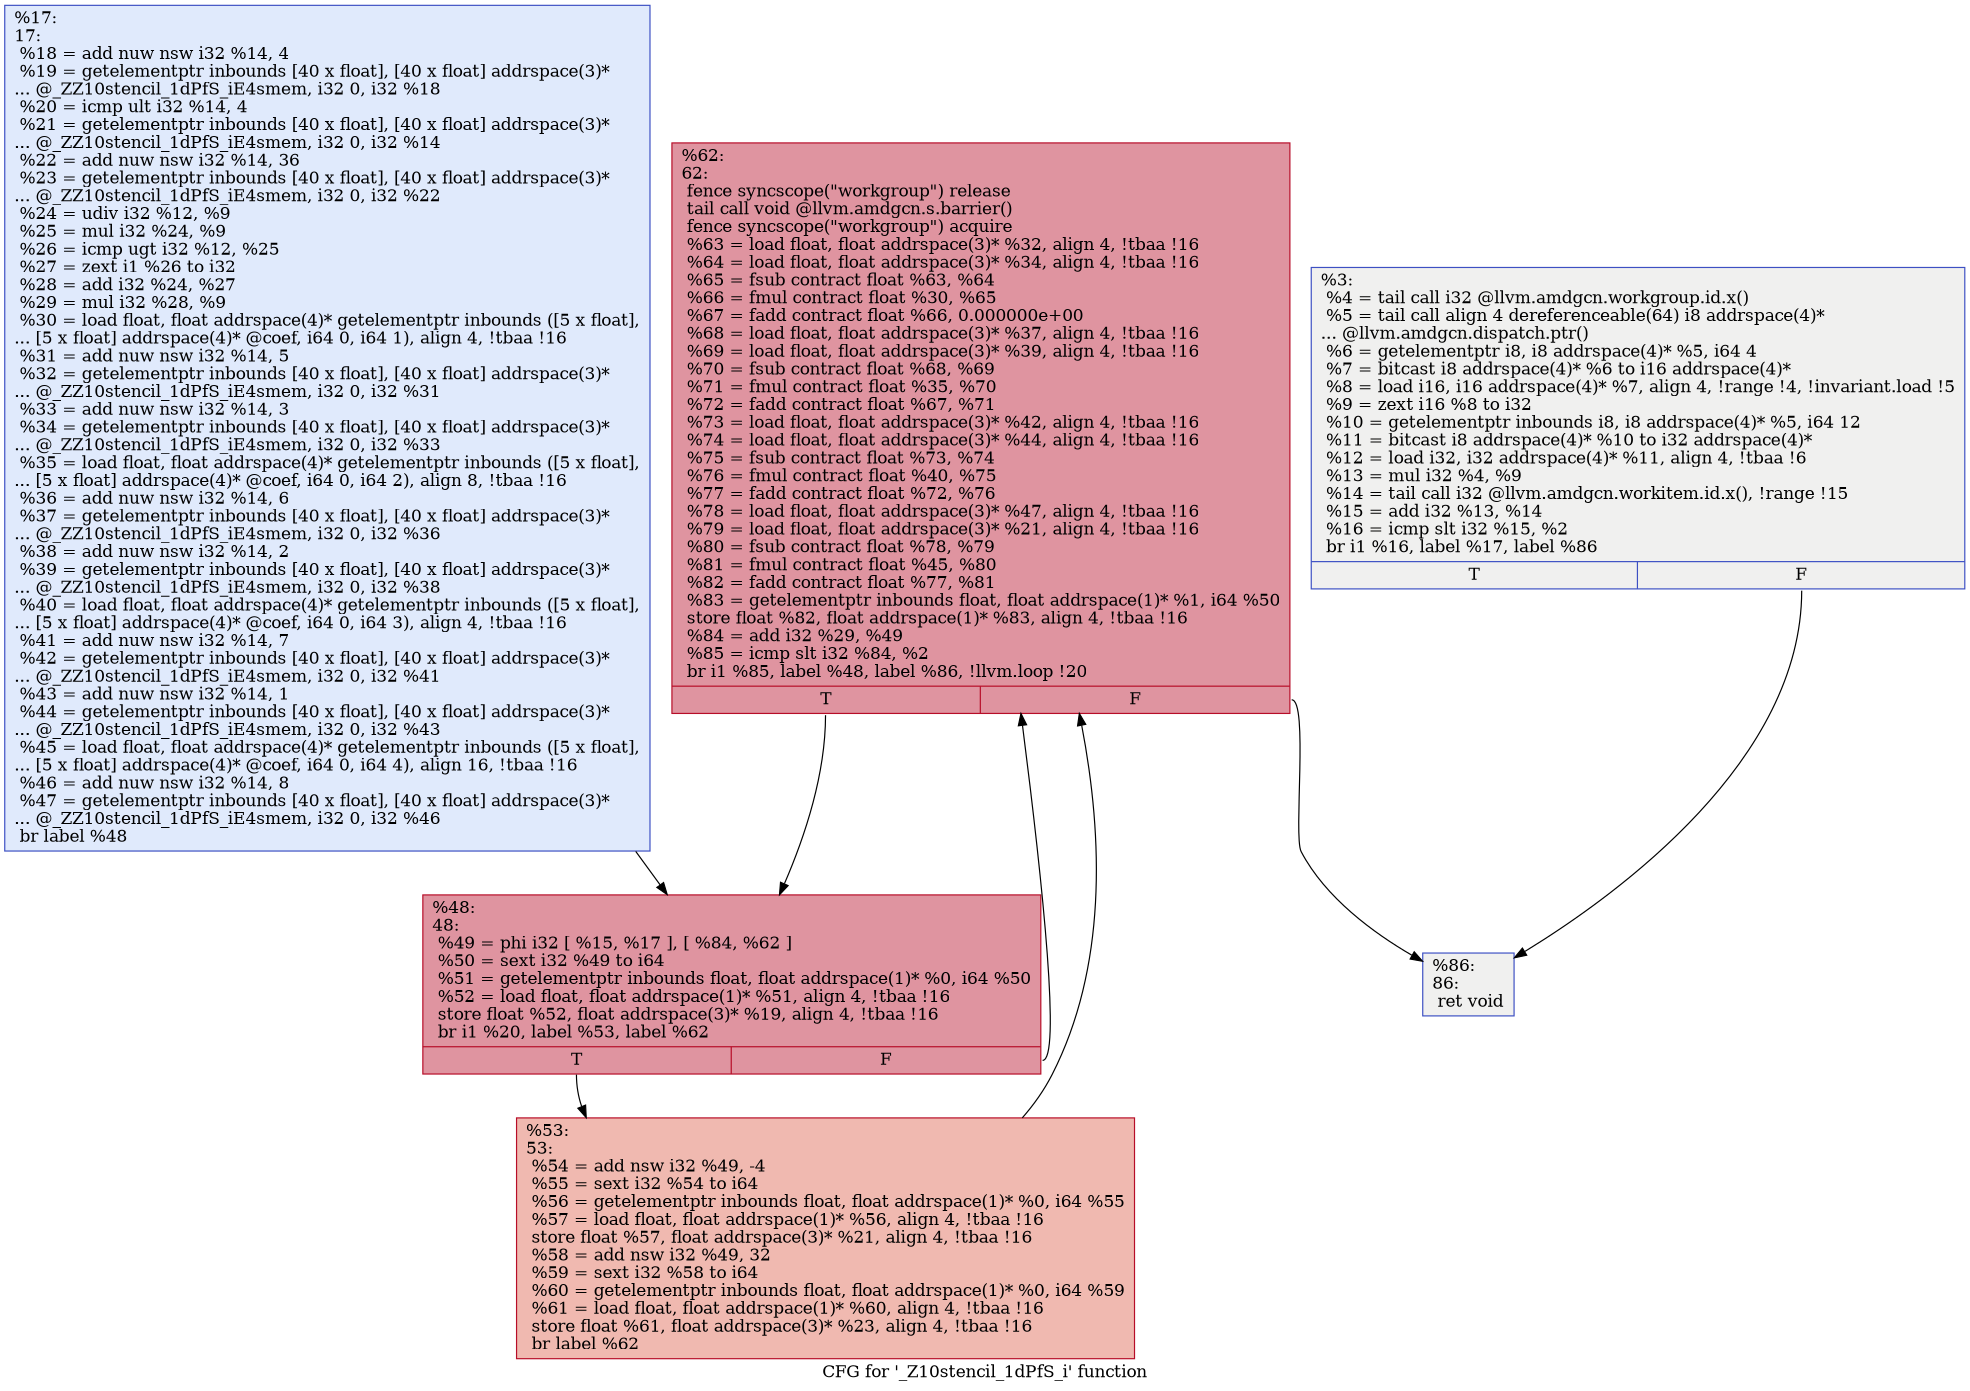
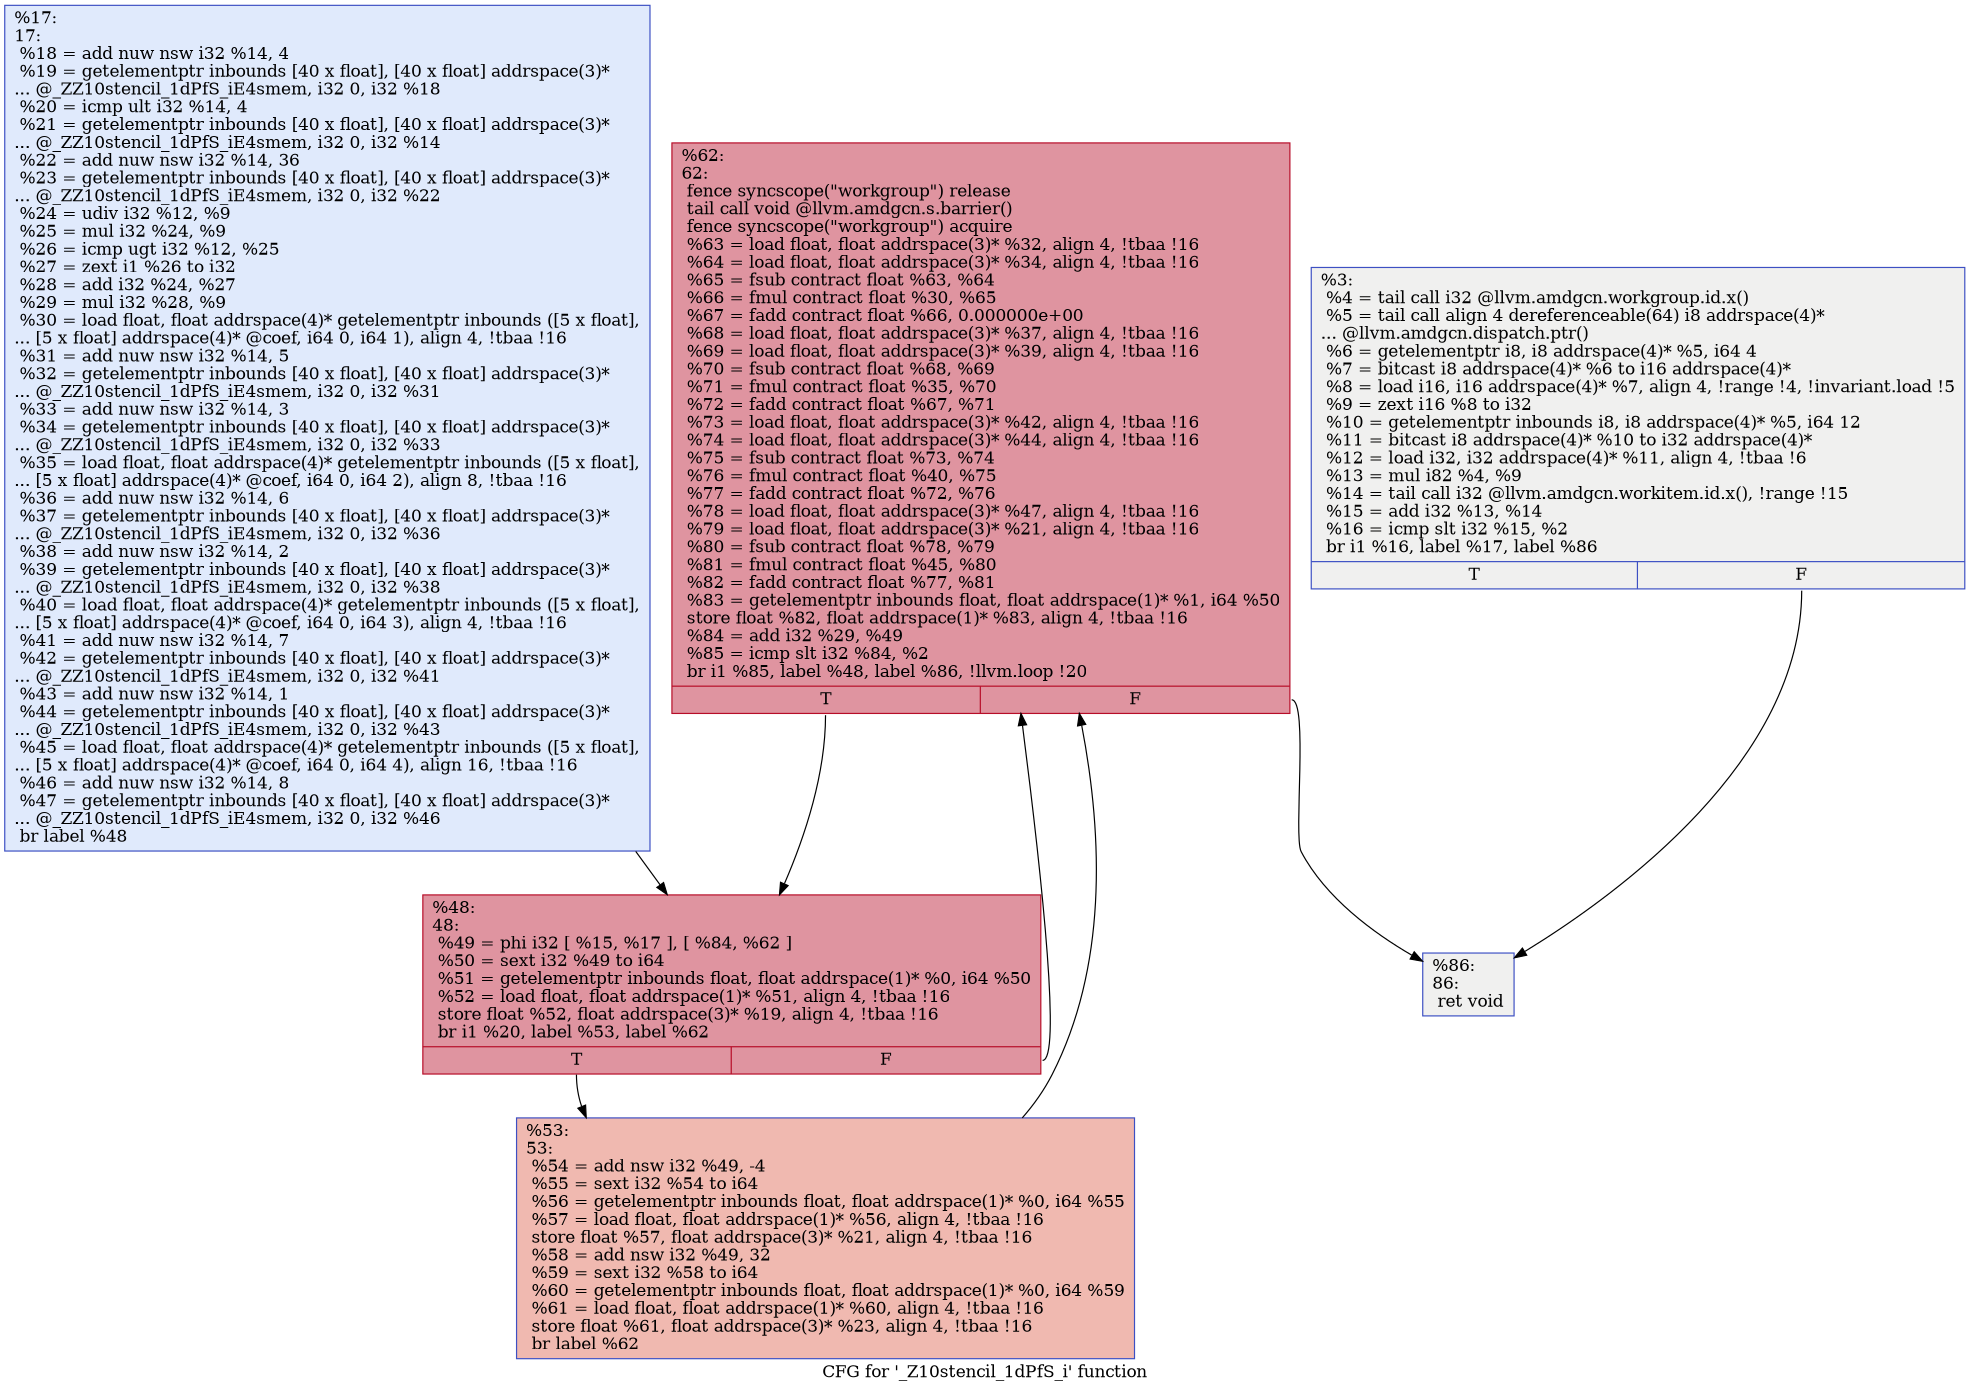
node "%3:": text "%13 = mul i32 %4, %9" -> "%13 = mul i82 %4, %9"
node "%53:": color #b70d28ff -> #3d50c3ff
